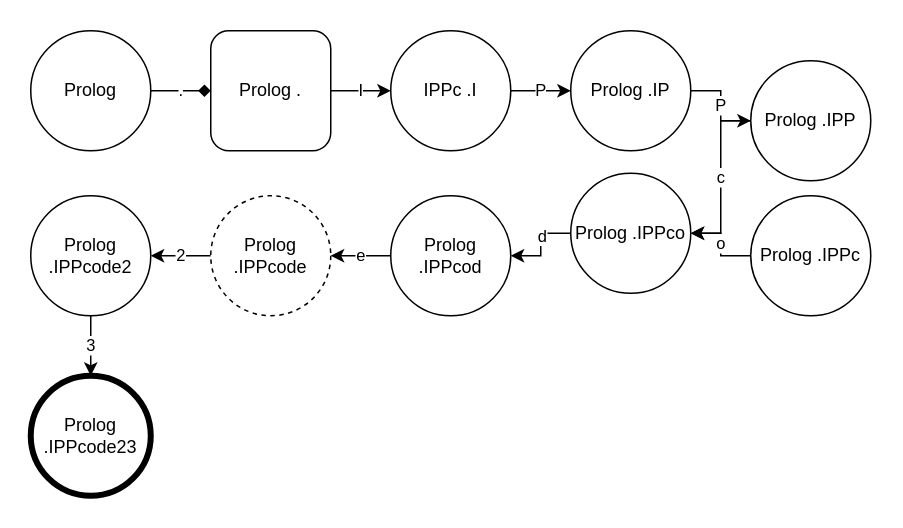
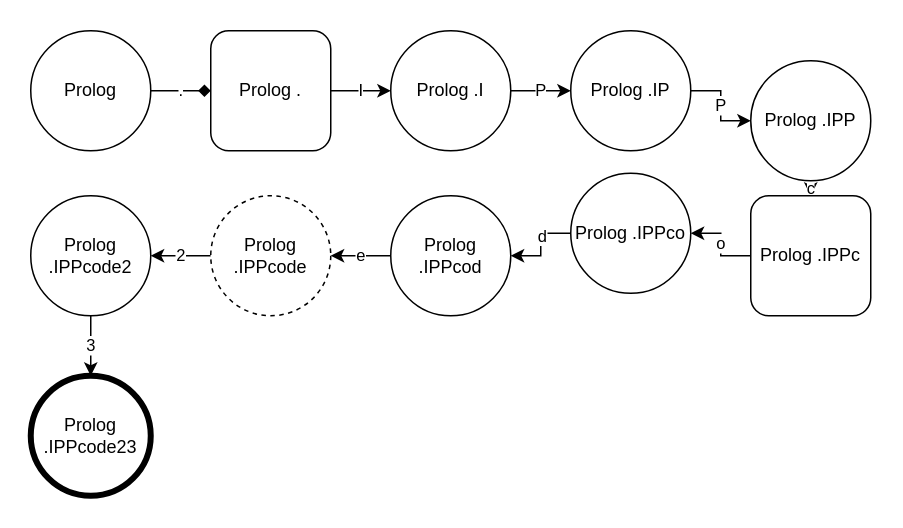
node "IPPc .I": label "IPPc .I" -> "Prolog .I"
edge "Prolog .IPP" -> "Prolog .IPPco": now "Prolog .IPP" -> "Prolog .IPPc"
node "Prolog .IPPc": shape ellipse -> rounded rectangle
